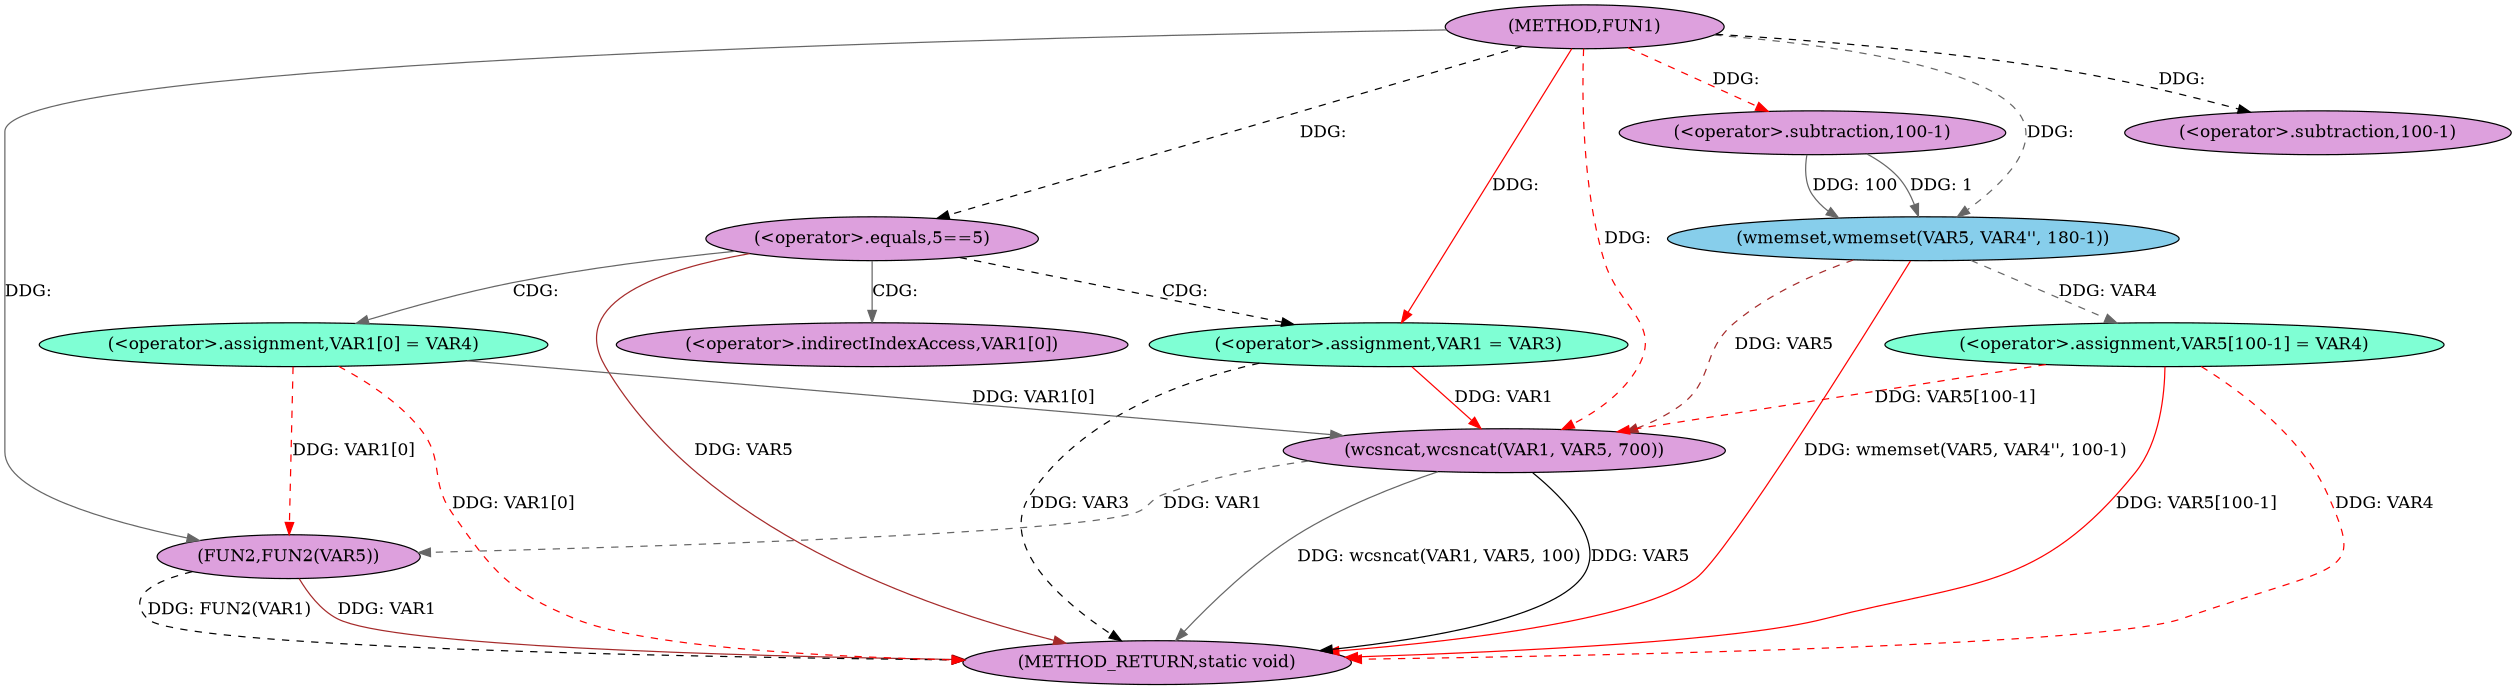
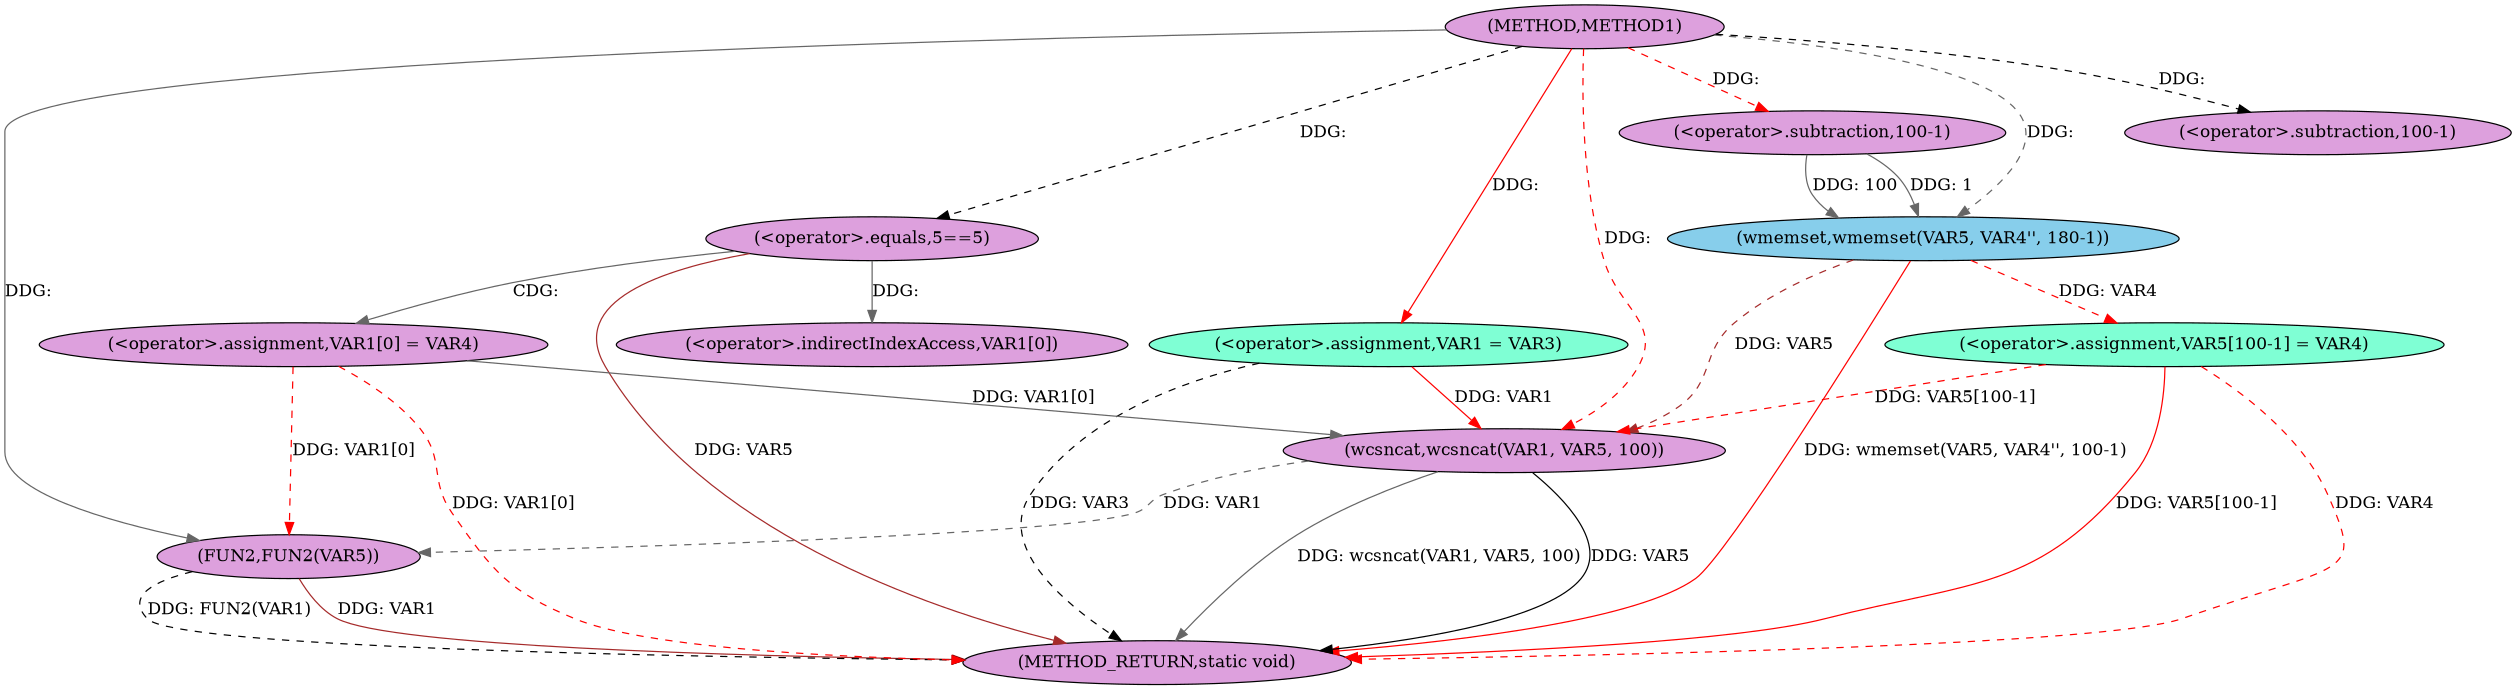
node "(METHOD,FUN1)": label "(METHOD,FUN1)" -> "(METHOD,METHOD1)"
edge "(wmemset,wmemset(VAR5, VAR4'', 180-1))" -> "(<operator>.assignment,VAR5[100-1] = VAR4)": color gray40 -> red
edge "(<operator>.equals,5==5)" -> "(<operator>.assignment,VAR1 = VAR3)": removed, label "CDG:"
edge "(<operator>.equals,5==5)" -> "(<operator>.indirectIndexAccess,VAR1[0])": label "CDG: " -> "DDG: "
node "(<operator>.assignment,VAR1[0] = VAR4)": fillcolor aquamarine -> plum
node "(wcsncat,wcsncat(VAR1, VAR5, 700))": label "(wcsncat,wcsncat(VAR1, VAR5, 700))" -> "(wcsncat,wcsncat(VAR1, VAR5, 100))"
